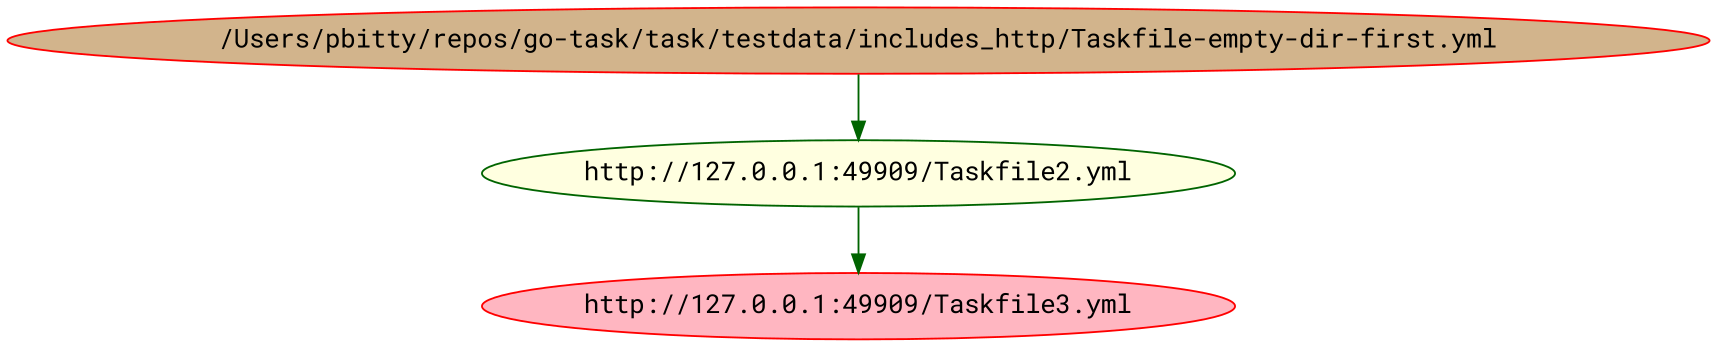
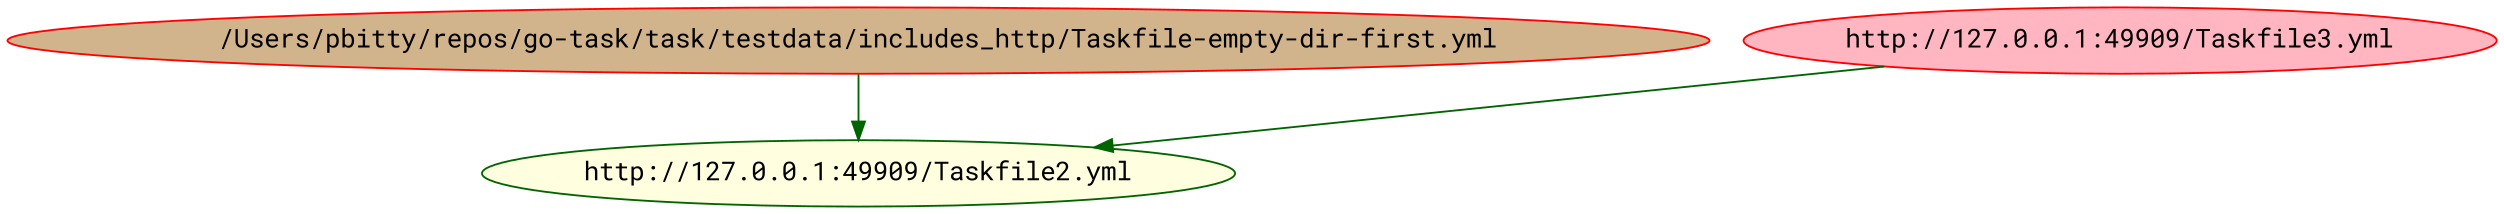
edge "http://127.0.0.1:49909/Taskfile2.yml" -> "http://127.0.0.1:49909/Taskfile3.yml": reversed
